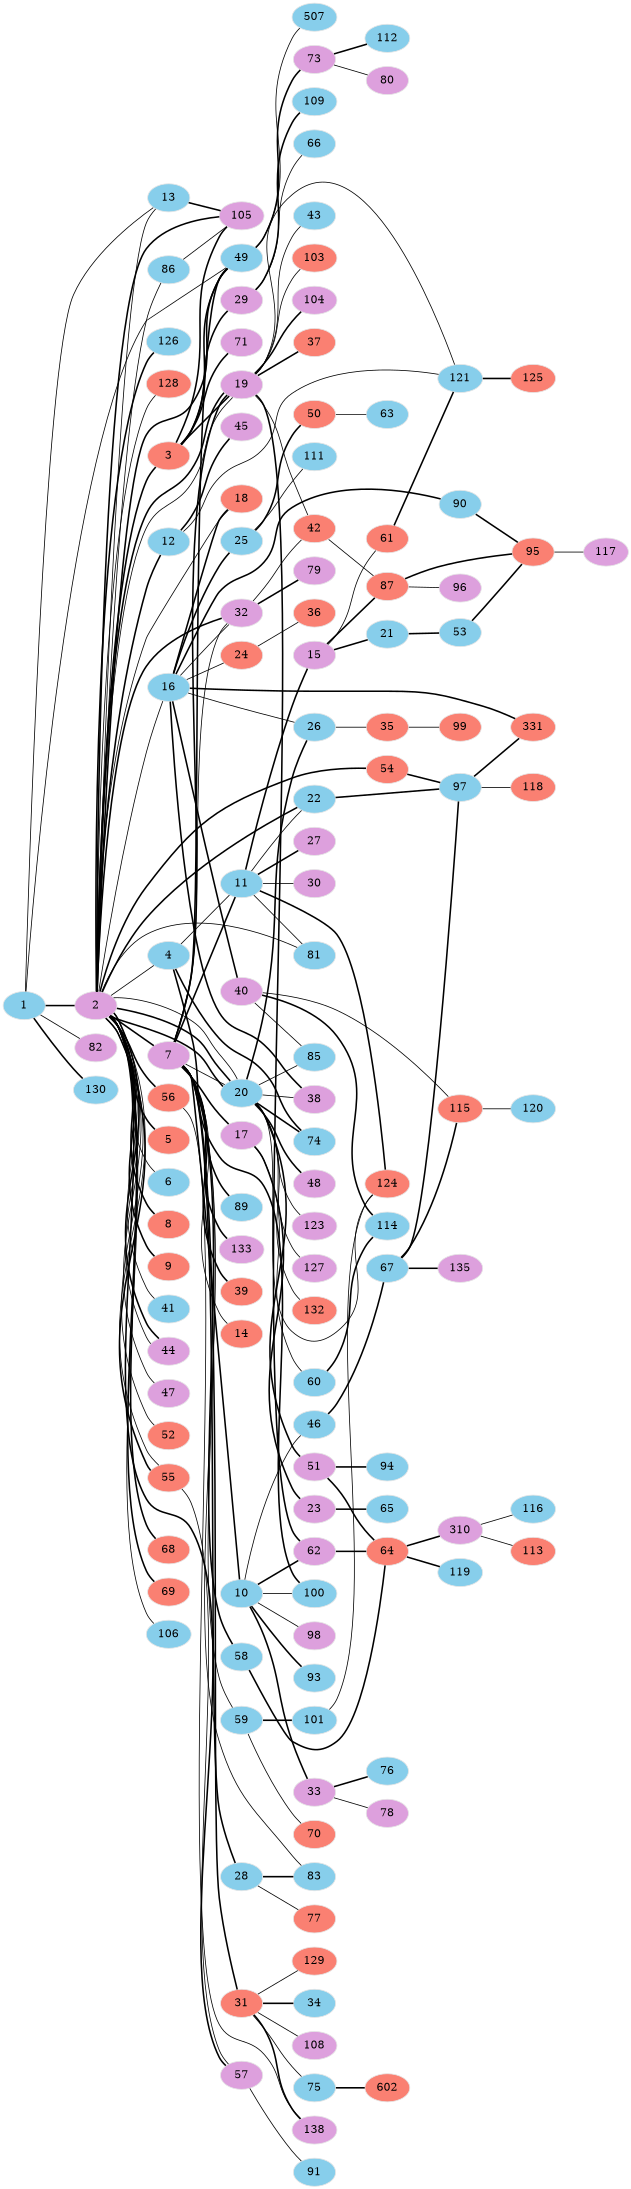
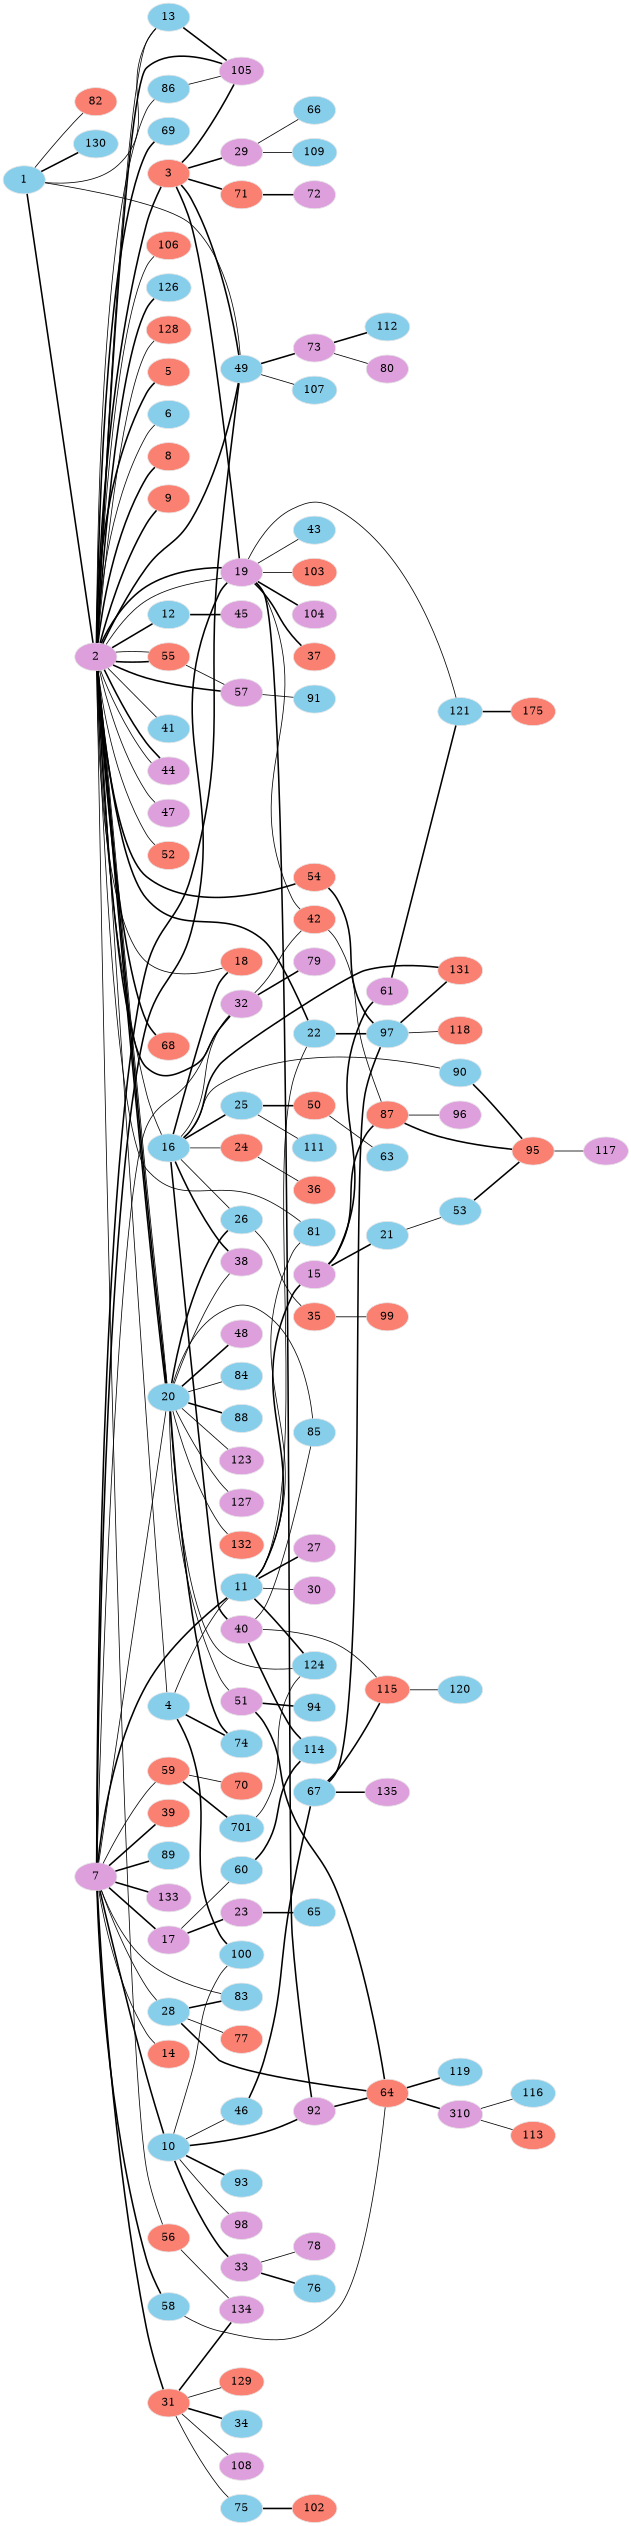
node "507": label "507" -> "107"
node "72": added
edge "109" -- "29": style bold -> solid
node "71": fillcolor plum -> salmon
node "125": label "125" -> "175"
edge "121" -- "12": removed
node "61": fillcolor salmon -> plum
edge "90" -- "16": style bold -> solid
edge "61" -- "15": style solid -> bold
edge "53" -- "21": style bold -> solid
node "331": label "331" -> "131"
edge "2" -- "7": removed
node "82": fillcolor plum -> salmon
edge "2" -- "56": style bold -> solid
node "124": fillcolor salmon -> skyblue
edge "20" -- "51": style bold -> solid
node "84": added
node "88": added
edge "7" -- "28": style bold -> solid
node "62": label "62" -> "92"
node "69": fillcolor salmon -> skyblue
node "106": fillcolor skyblue -> salmon
node "59": fillcolor skyblue -> salmon
node "101": label "101" -> "701"
edge "64" -- "58": style bold -> solid
edge "28" -- "64": added
node "602": label "602" -> "102"
node "138": label "138" -> "134"
